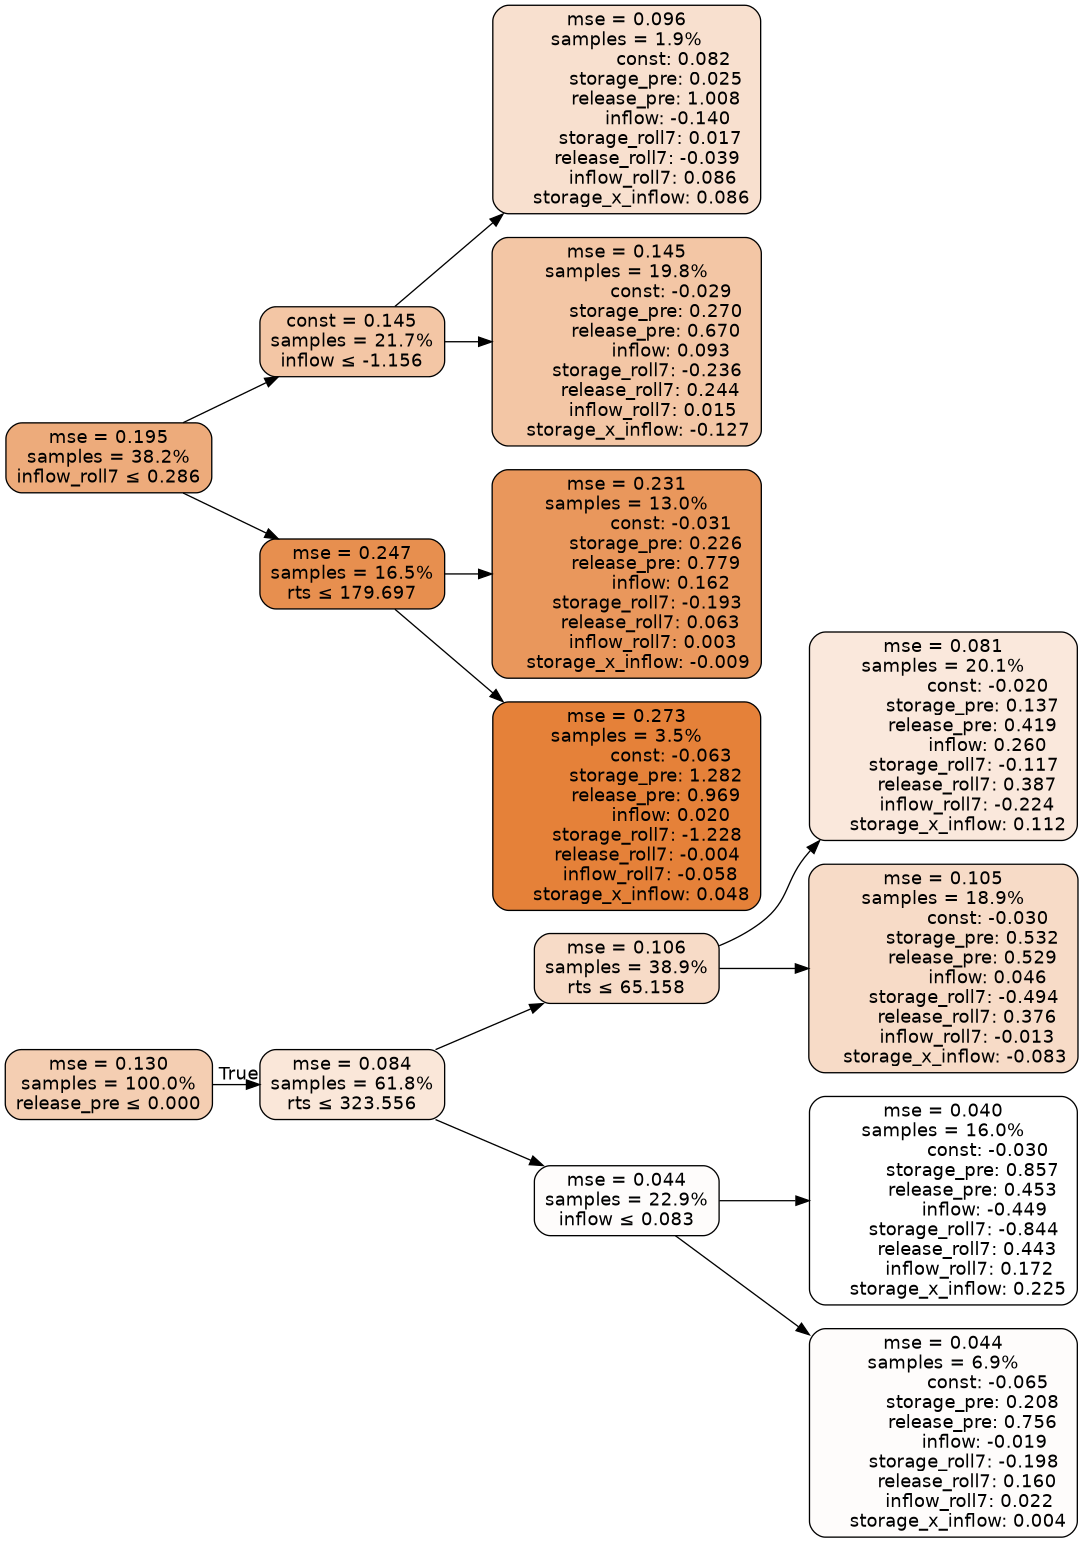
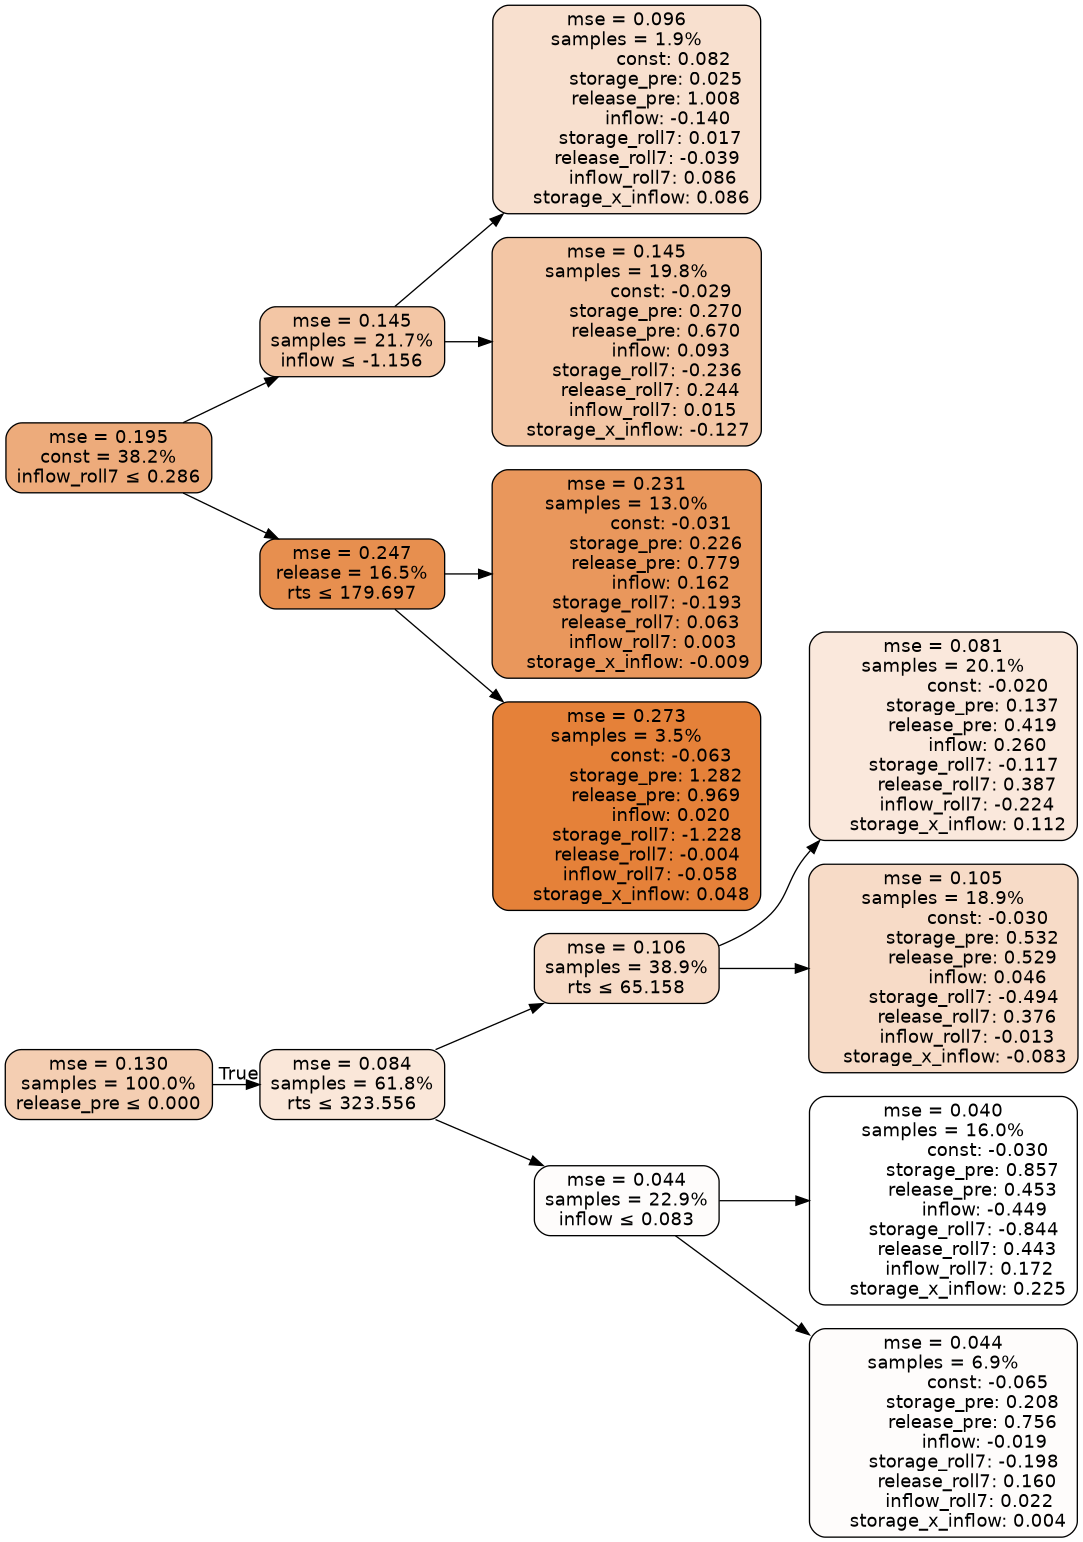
node "const = 0.145 samples = 21.7% inflow ≤ -1.156": label "const = 0.145 samples = 21.7% inflow ≤ -1.156" -> "mse = 0.145 samples = 21.7% inflow ≤ -1.156"
node "mse = 0.195 samples = 38.2% inflow_roll7 ≤ 0.286": label "mse = 0.195 samples = 38.2% inflow_roll7 ≤ 0.286" -> "mse = 0.195 const = 38.2% inflow_roll7 ≤ 0.286"
node "mse = 0.247 samples = 16.5% rts ≤ 179.697": label "mse = 0.247 samples = 16.5% rts ≤ 179.697" -> "mse = 0.247 release = 16.5% rts ≤ 179.697"
